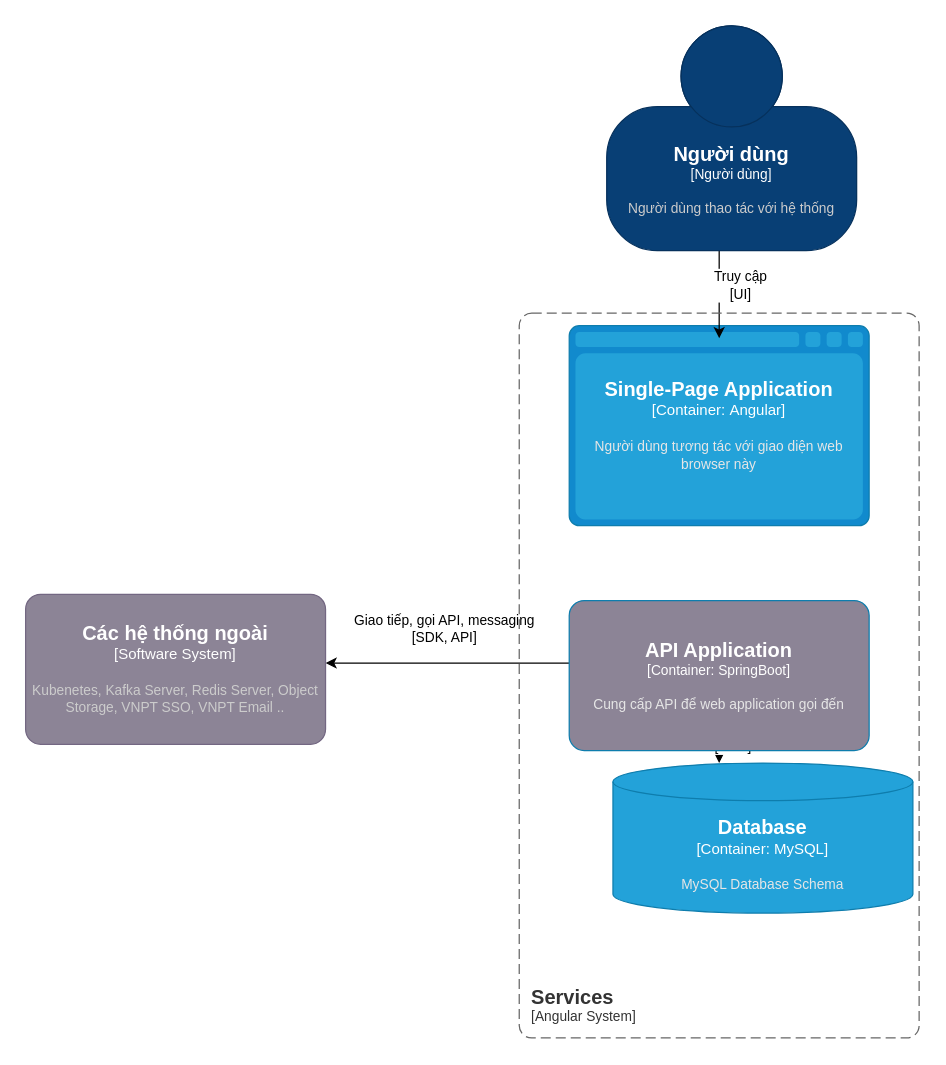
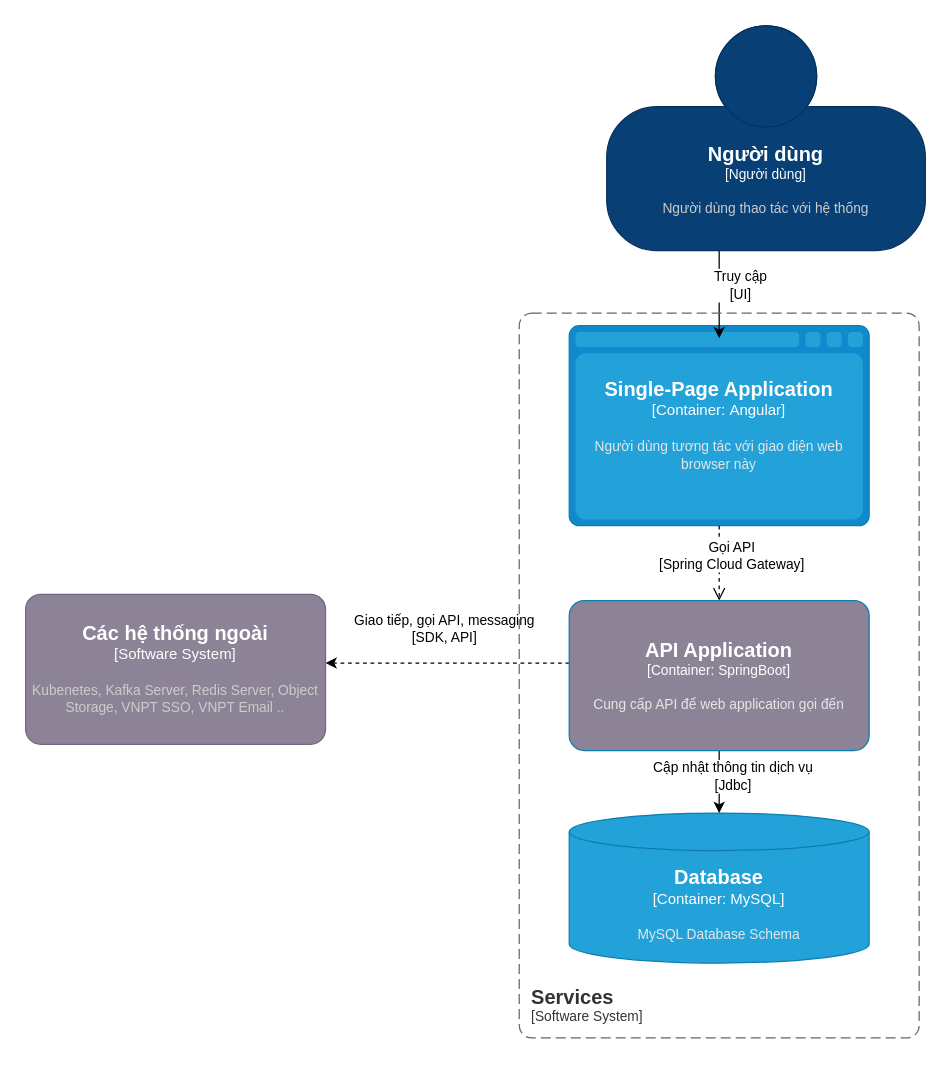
node "Người dùng [Người dùng] Người dùng thao tác với hệ thống": size 250x225 -> 319x225
edge "Single-Page Application [Container: Angular] Người dùng tương tác với giao diện web browser này" -> "API Application [Container: SpringBoot] Cung cấp API để web application gọi đến": added, label "Gọi API [Spring Cloud Gateway]"
edge "API Application [Container: SpringBoot] Cung cấp API để web application gọi đến" -> "Các hệ thống ngoài [Software System] Kubenetes, Kafka Server, Redis Server, Object Storage, VNPT SSO, VNPT Email ..": style solid -> dashed
node "Database [Container: MySQL] MySQL Database Schema": moved (763, 838) -> (719, 888)
node "Services [Angular System]": label "Services [Angular System]" -> "Services [Software System]"
